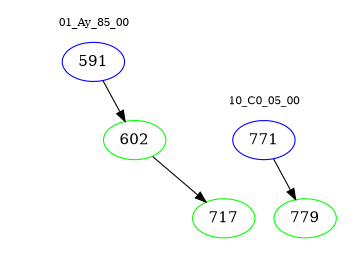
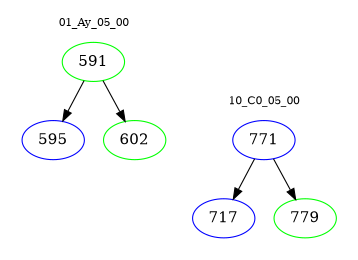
cluster "01_Ay_85_00": label "01_Ay_85_00" -> "01_Ay_05_00"
node "591": color blue -> green
node "595": added
edge "602" -> "717": now "771" -> "717"
node "717": color green -> blue
